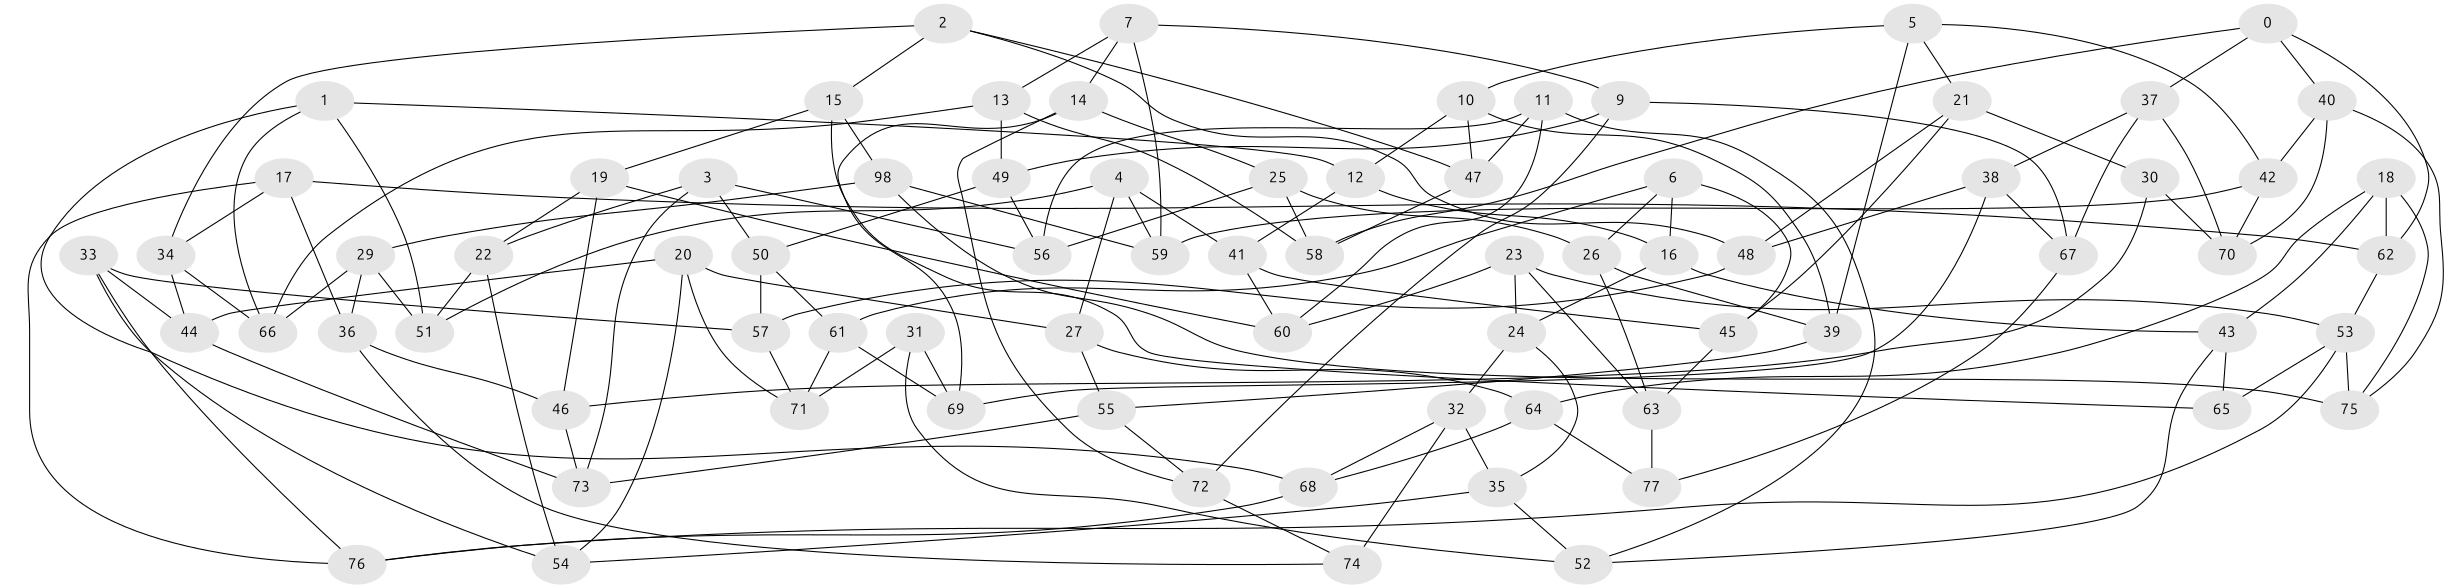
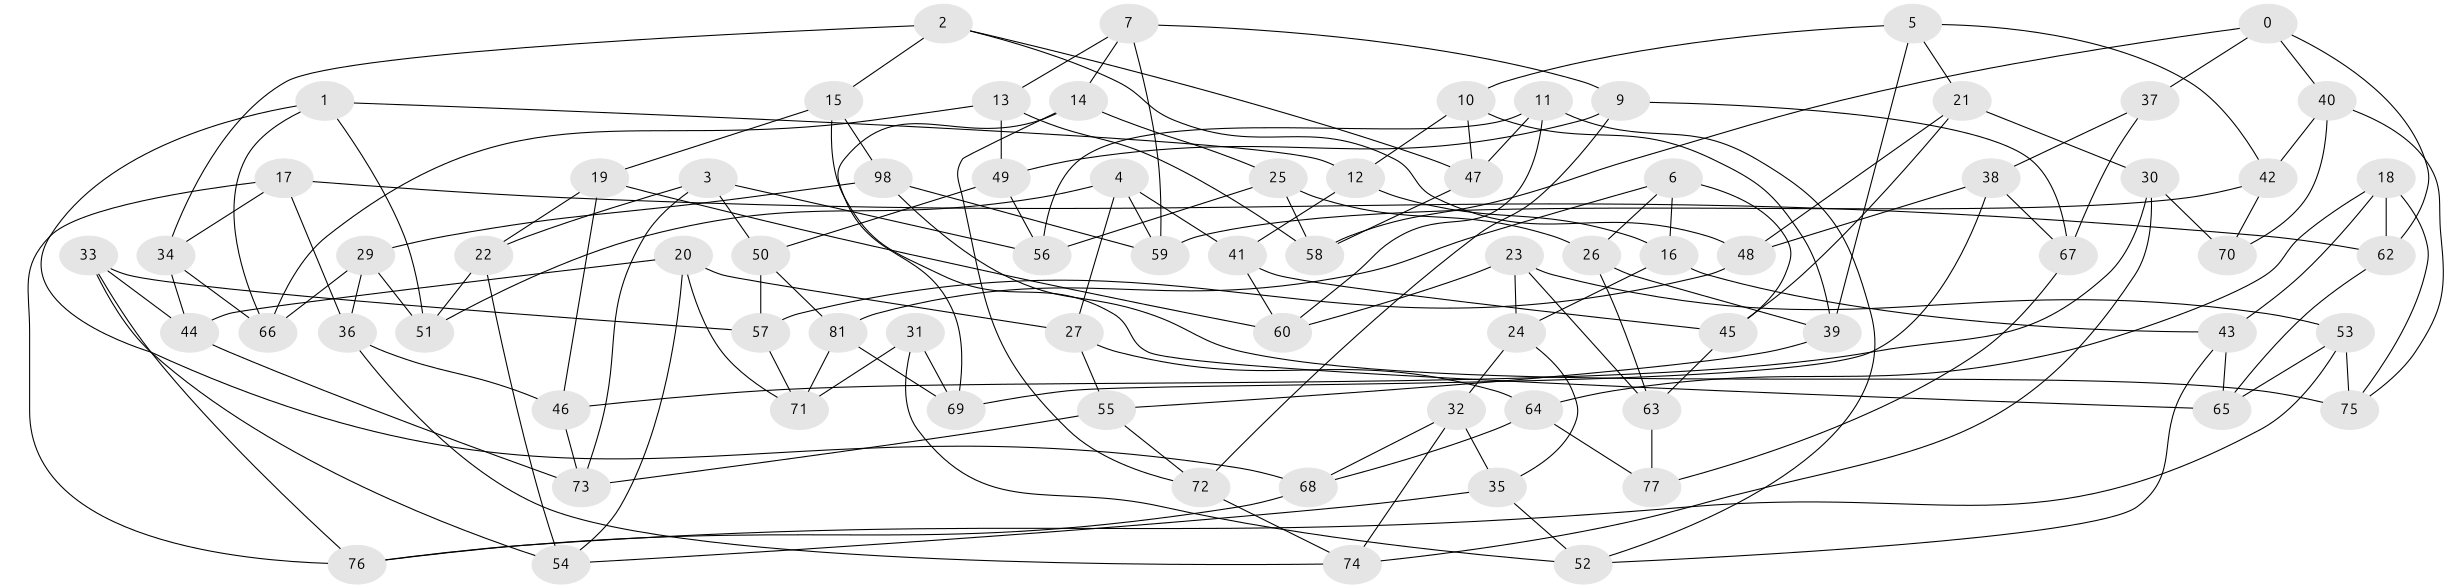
edge "37" -- "70": removed
edge "62" -- "53": now "62" -- "65"
node "61": label "61" -> "81"
edge "30" -- "74": added
